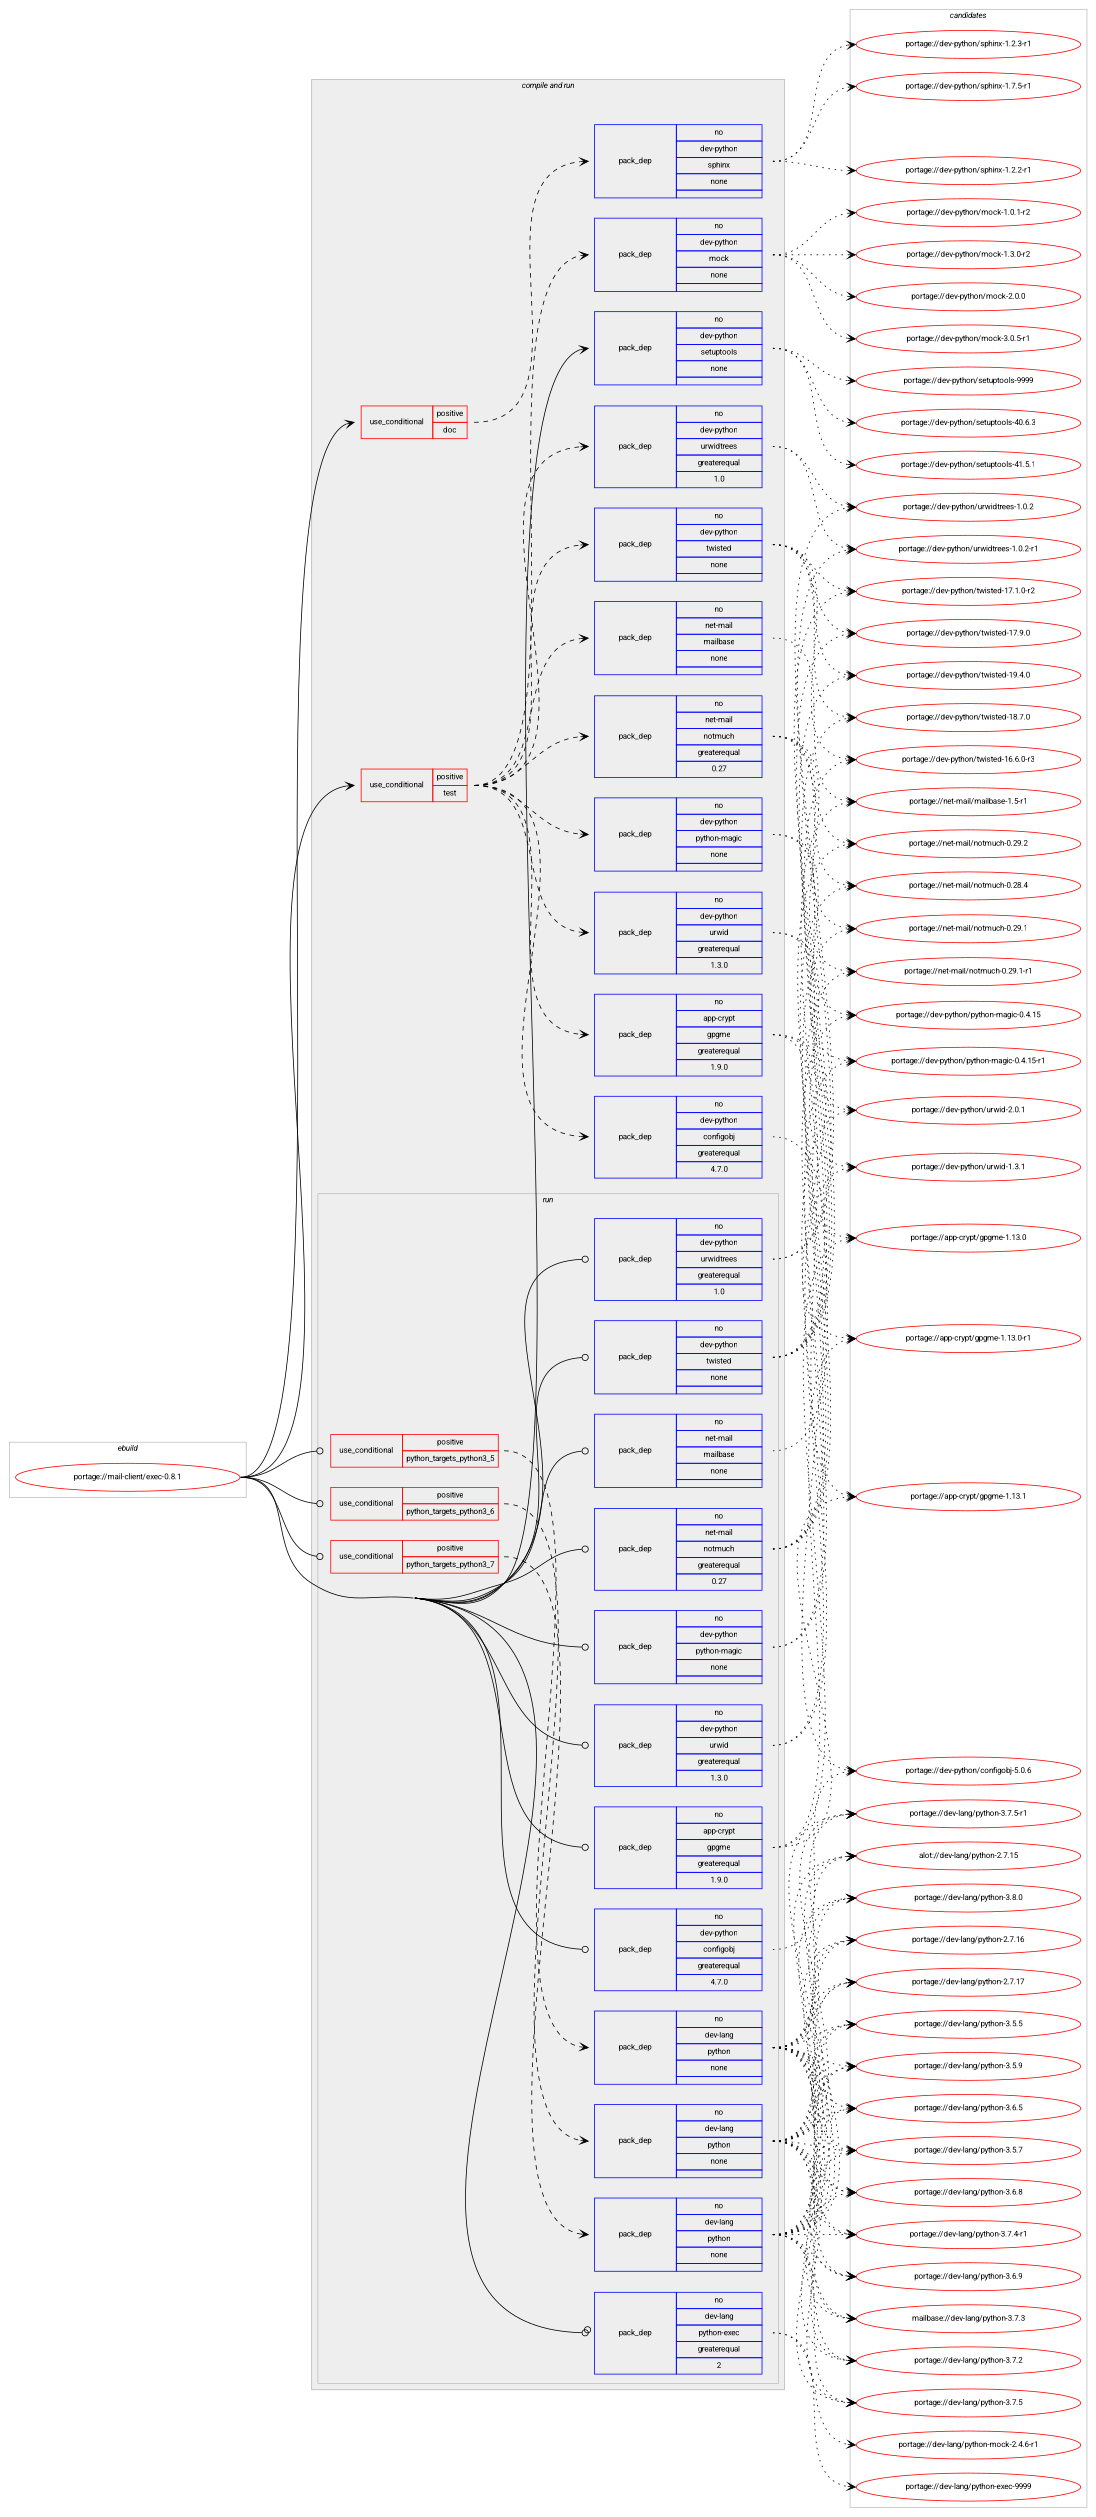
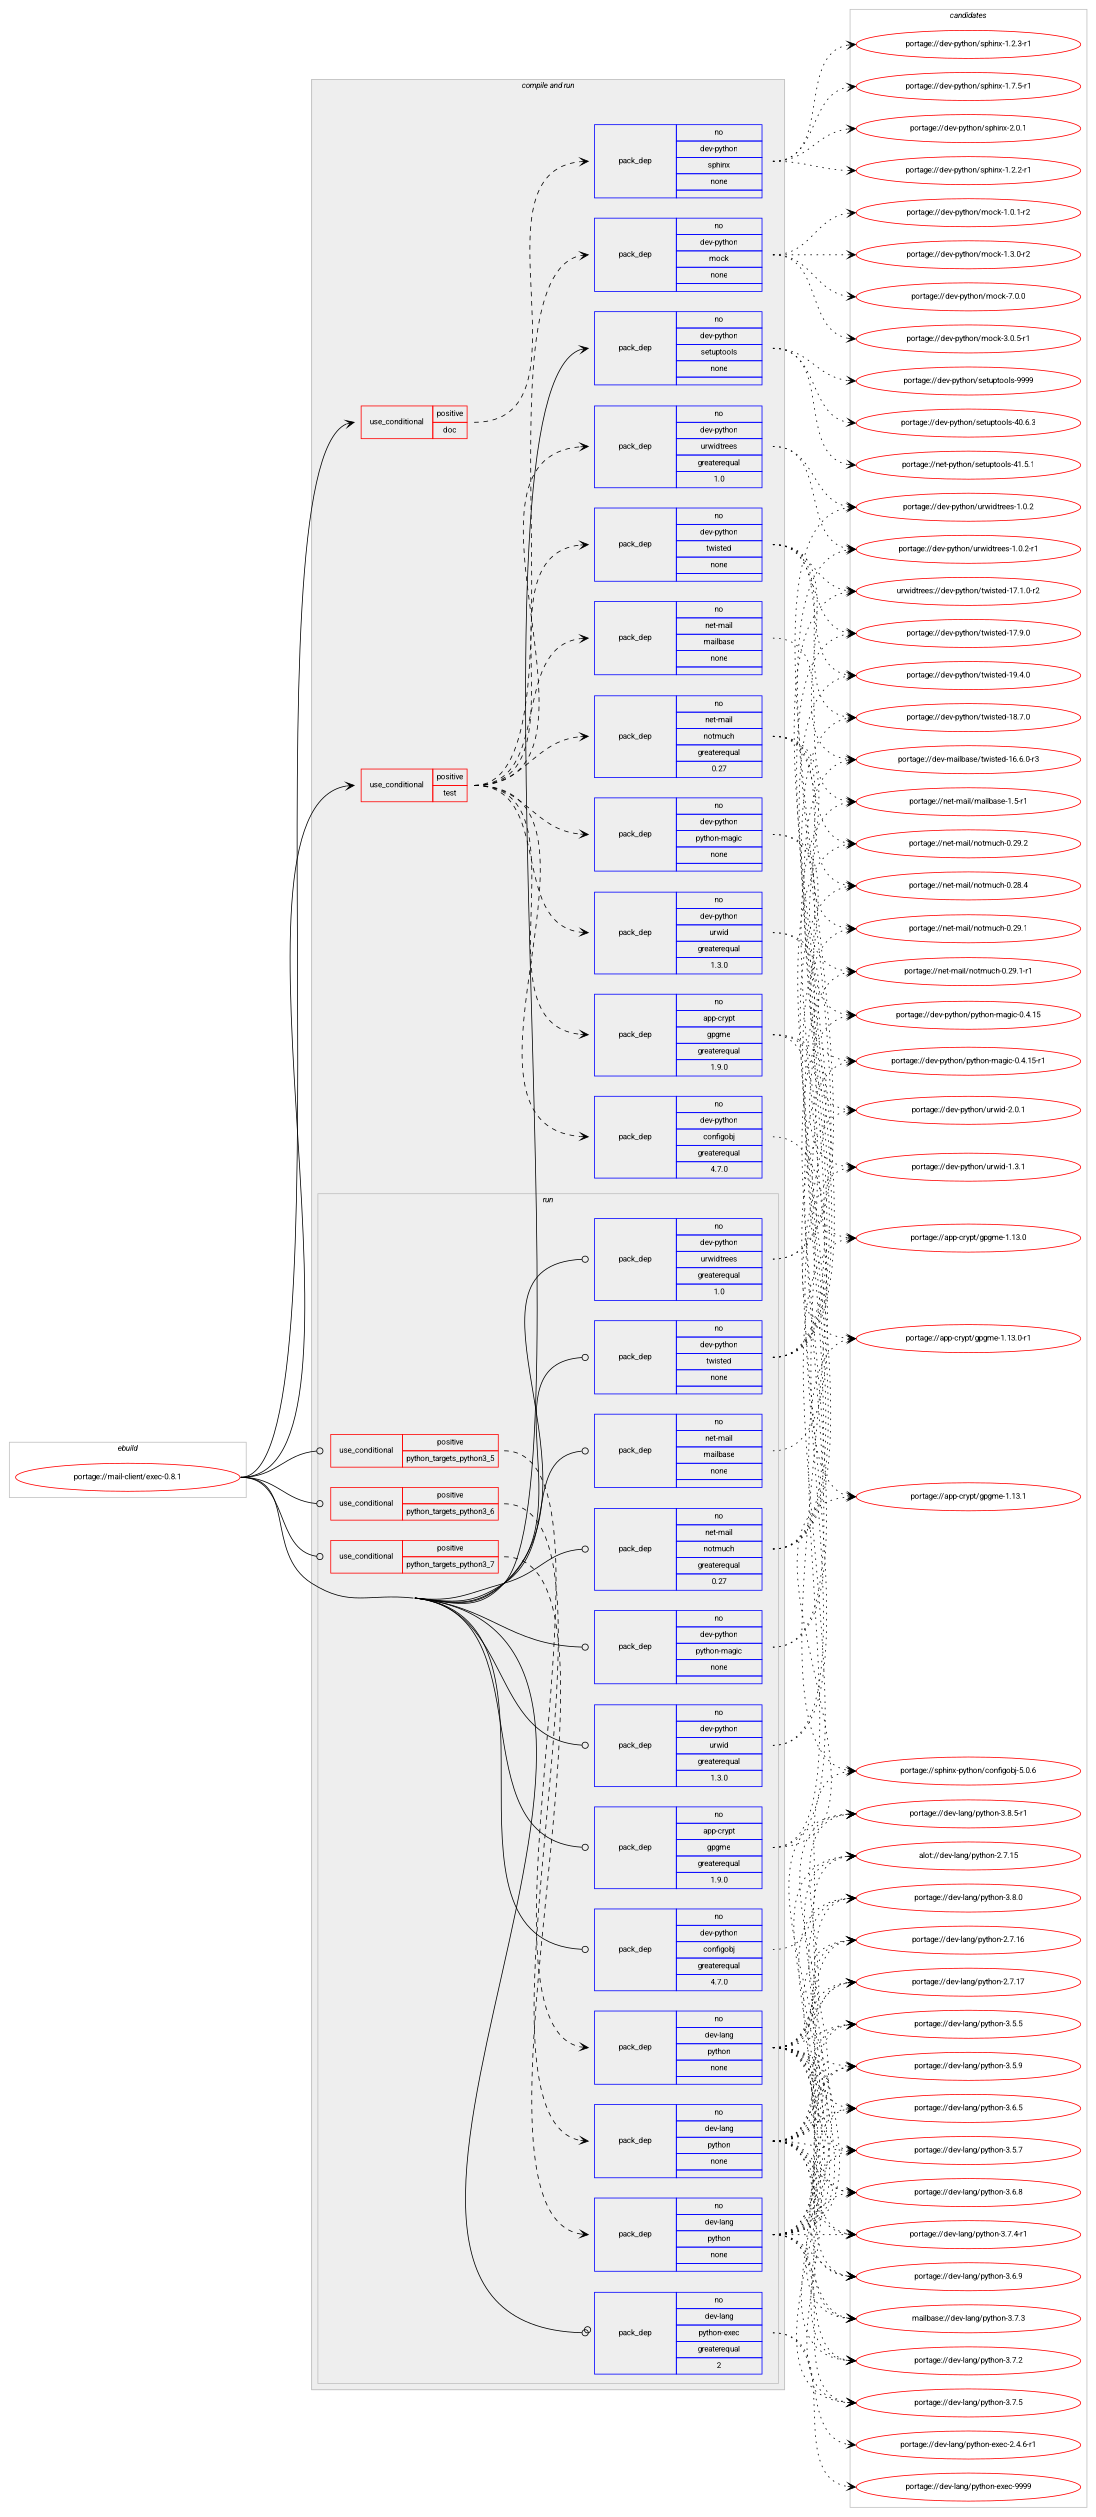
node "portage://dev-python/sphinx-2.0.1": added
node "portage://dev-python/mock-2.0.0": label "portage://dev-python/mock-2.0.0" -> "portage://dev-python/mock-7.0.0"
node "portage://dev-python/setuptools-41.5.1": label "portage://dev-python/setuptools-41.5.1" -> "portage://net-python/setuptools-41.5.1"
node "portage://dev-python/twisted-17.1.0-r2": label "portage://dev-python/twisted-17.1.0-r2" -> "urwidtrees://dev-python/twisted-17.1.0-r2"
node "portage://dev-python/twisted-16.6.0-r3": label "portage://dev-python/twisted-16.6.0-r3" -> "portage://dev-mailbase/twisted-16.6.0-r3"
node "portage://dev-python/configobj-5.0.6": label "portage://dev-python/configobj-5.0.6" -> "portage://sphinx-python/configobj-5.0.6"
node "portage://dev-lang/python-3.7.5-r1": label "portage://dev-lang/python-3.7.5-r1" -> "portage://dev-lang/python-3.8.5-r1"
node "portage://dev-lang/python-mock-2.4.6-r1": label "portage://dev-lang/python-mock-2.4.6-r1" -> "portage://dev-lang/python-exec-2.4.6-r1"
